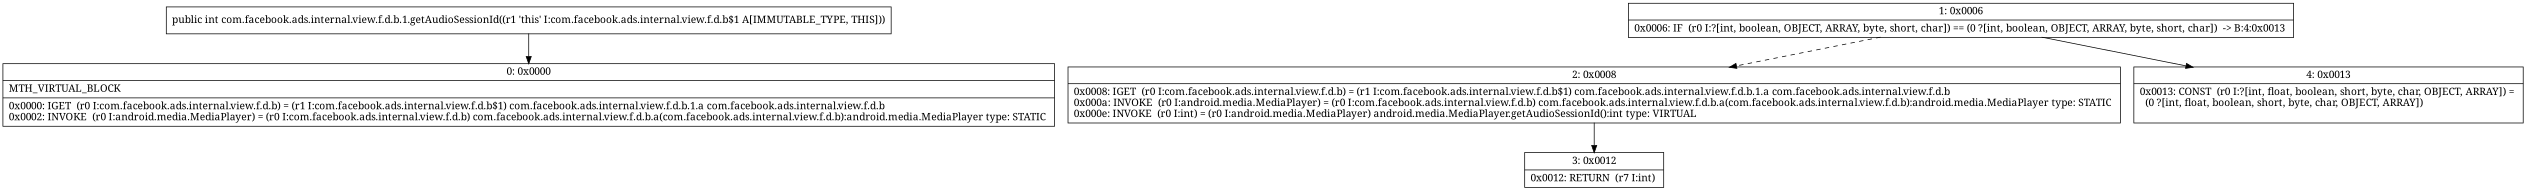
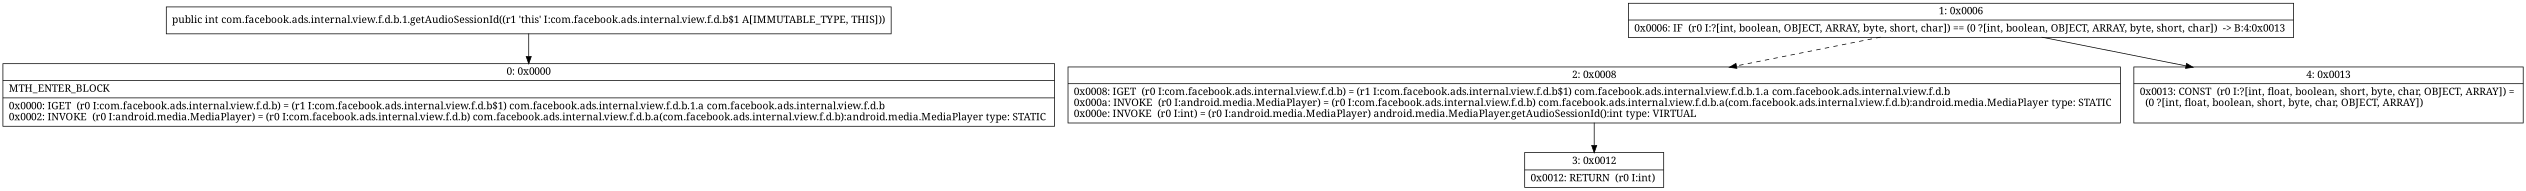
node "0: 0x0000": text "MTH_VIRTUAL_BLOCK" -> "MTH_ENTER_BLOCK"
node "3: 0x0012": text "0x0012: RETURN  (r7 I:int)" -> "0x0012: RETURN  (r0 I:int)"
